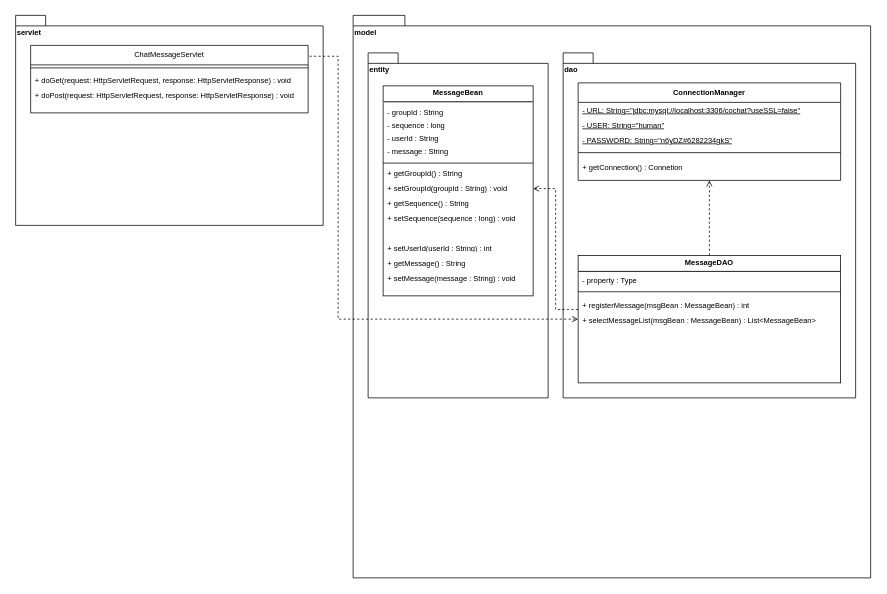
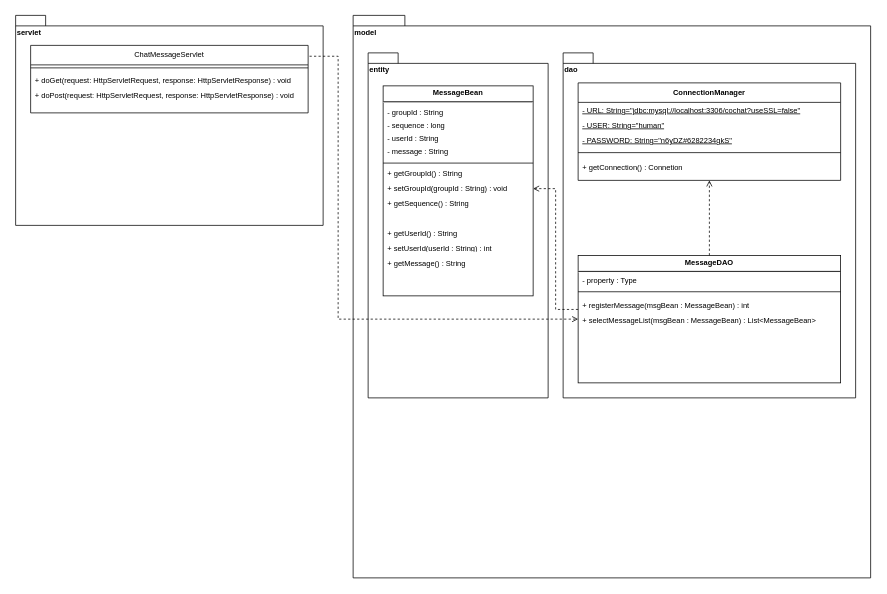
node "+ setSequence(sequence : long) : void": removed
node "+ getUserId() : String": added
node "+ setMessage(message : String) : void": removed
